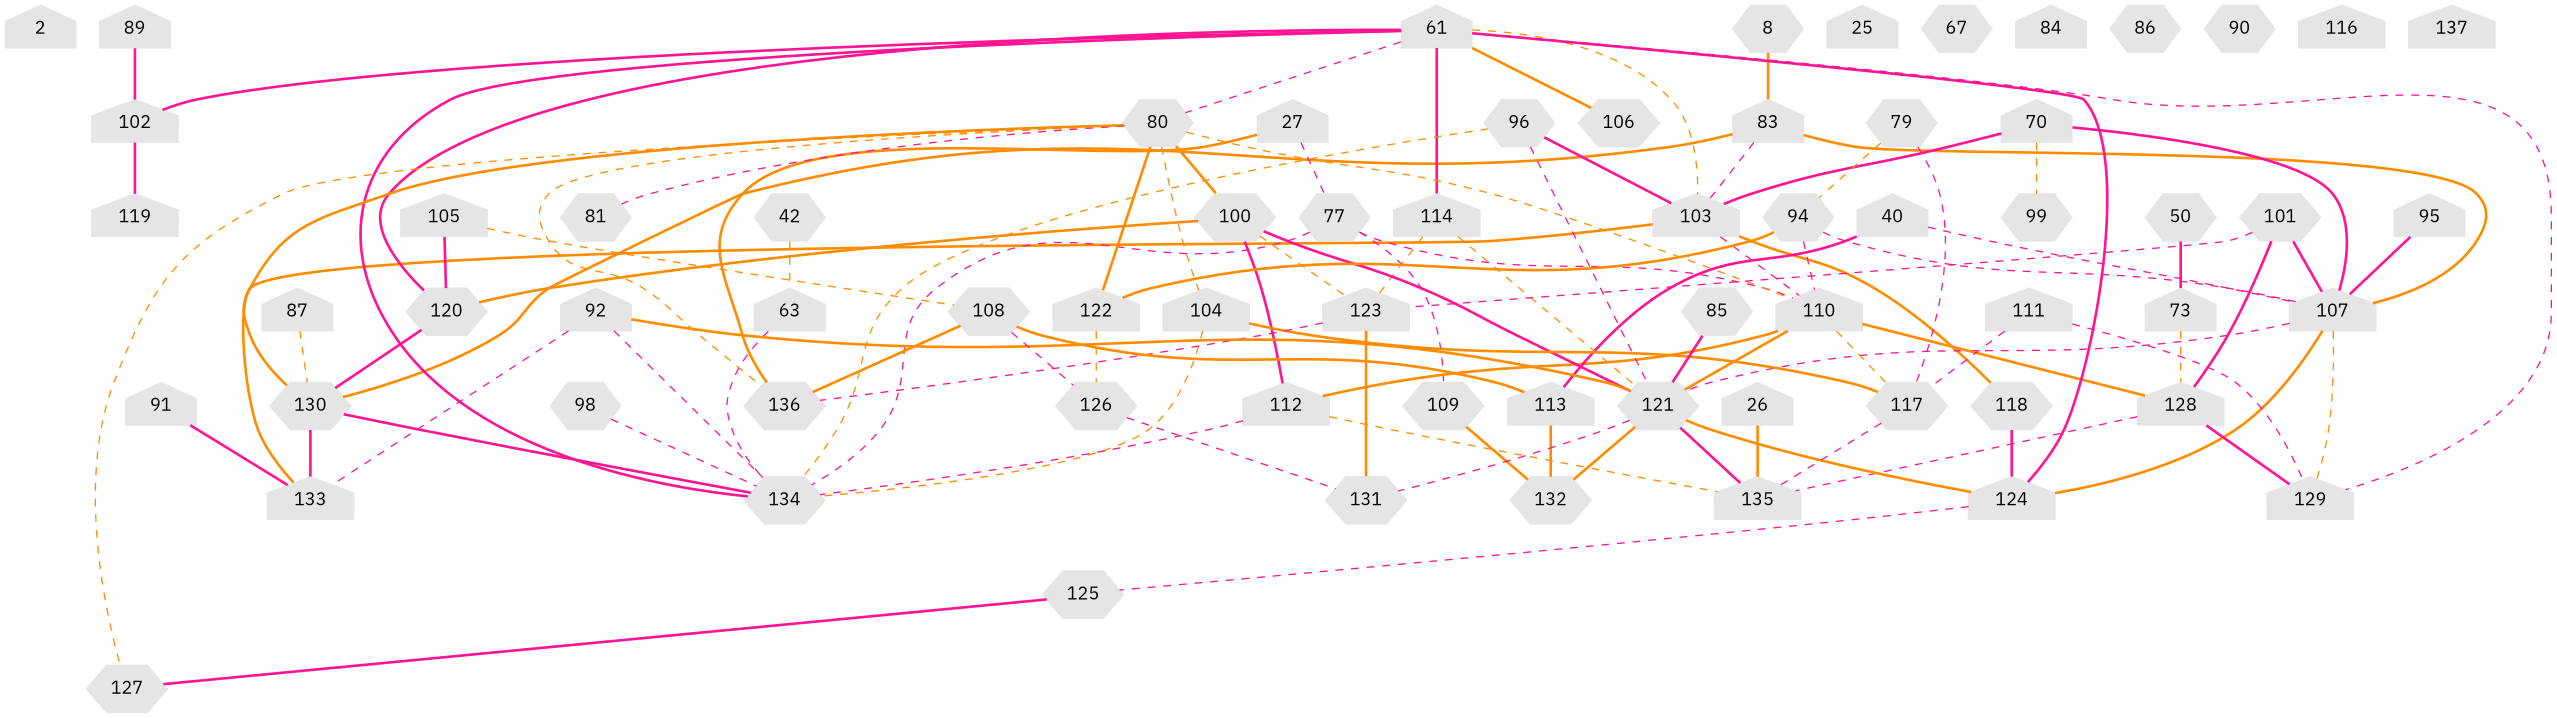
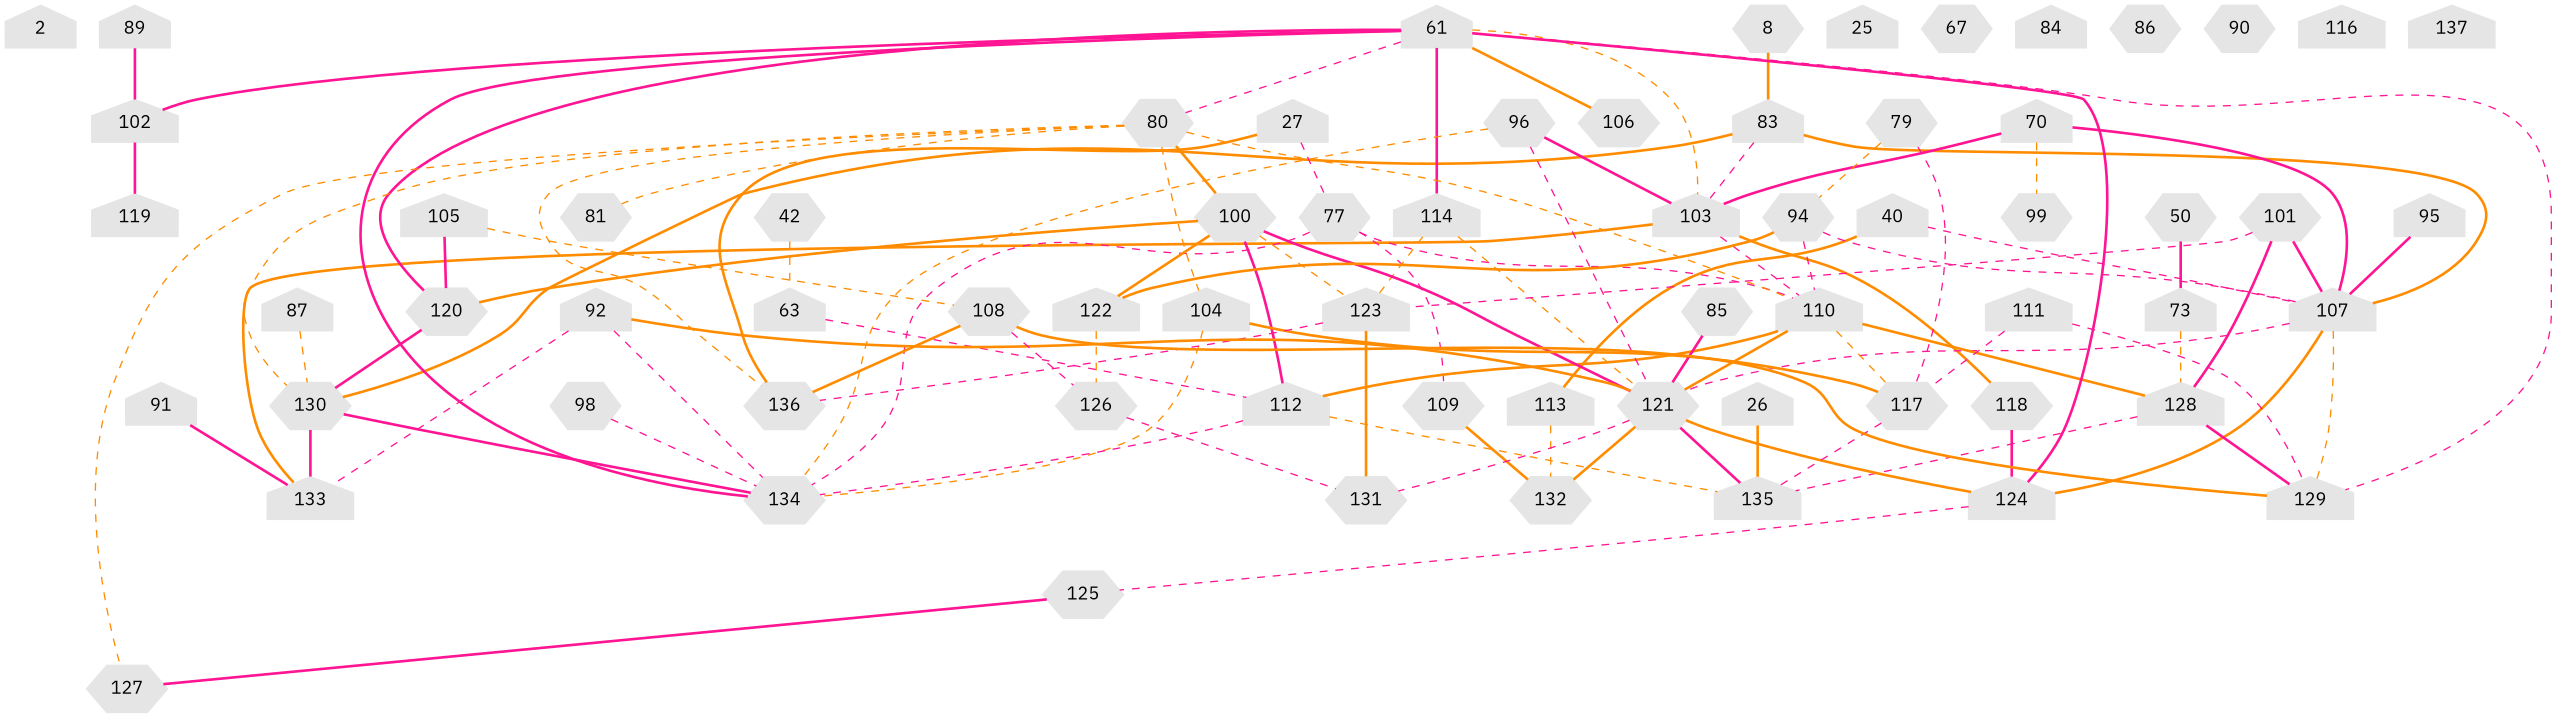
edge "80" -- "130": style bold -> dashed
edge "80" -- "81": color deeppink -> darkorange
edge "80" -- "122": now "100" -- "122"
edge "40" -- "113": color deeppink -> darkorange
edge "108" -- "113": now "108" -- "129"
edge "63" -- "134": now "63" -- "112"
edge "113" -- "132": style bold -> dashed
